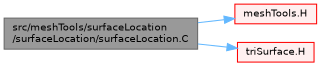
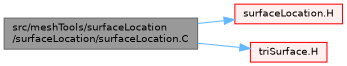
node "meshTools.H": label "meshTools.H" -> "surfaceLocation.H"
